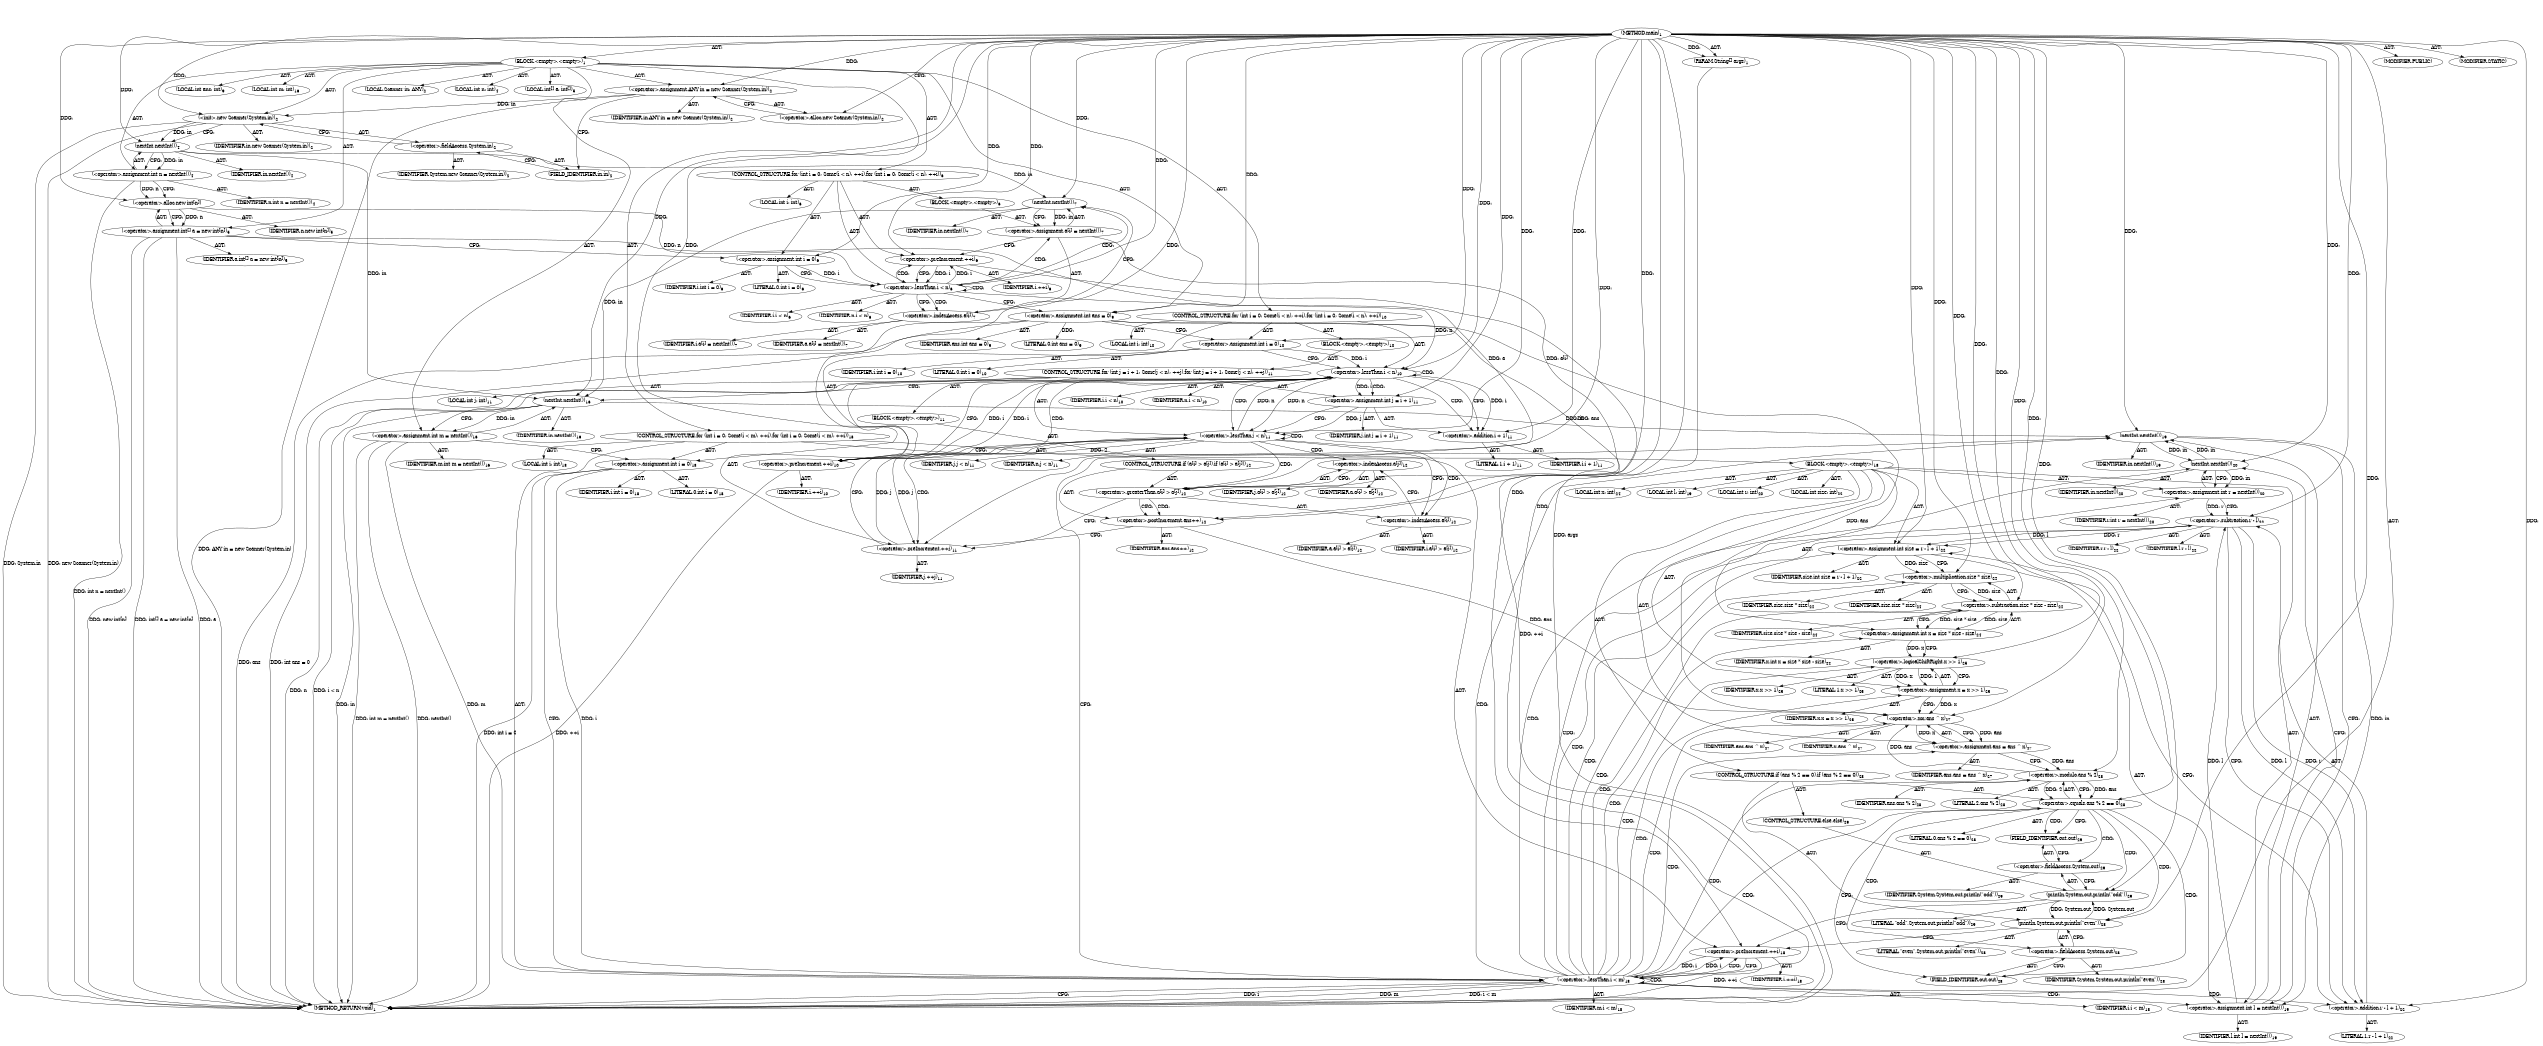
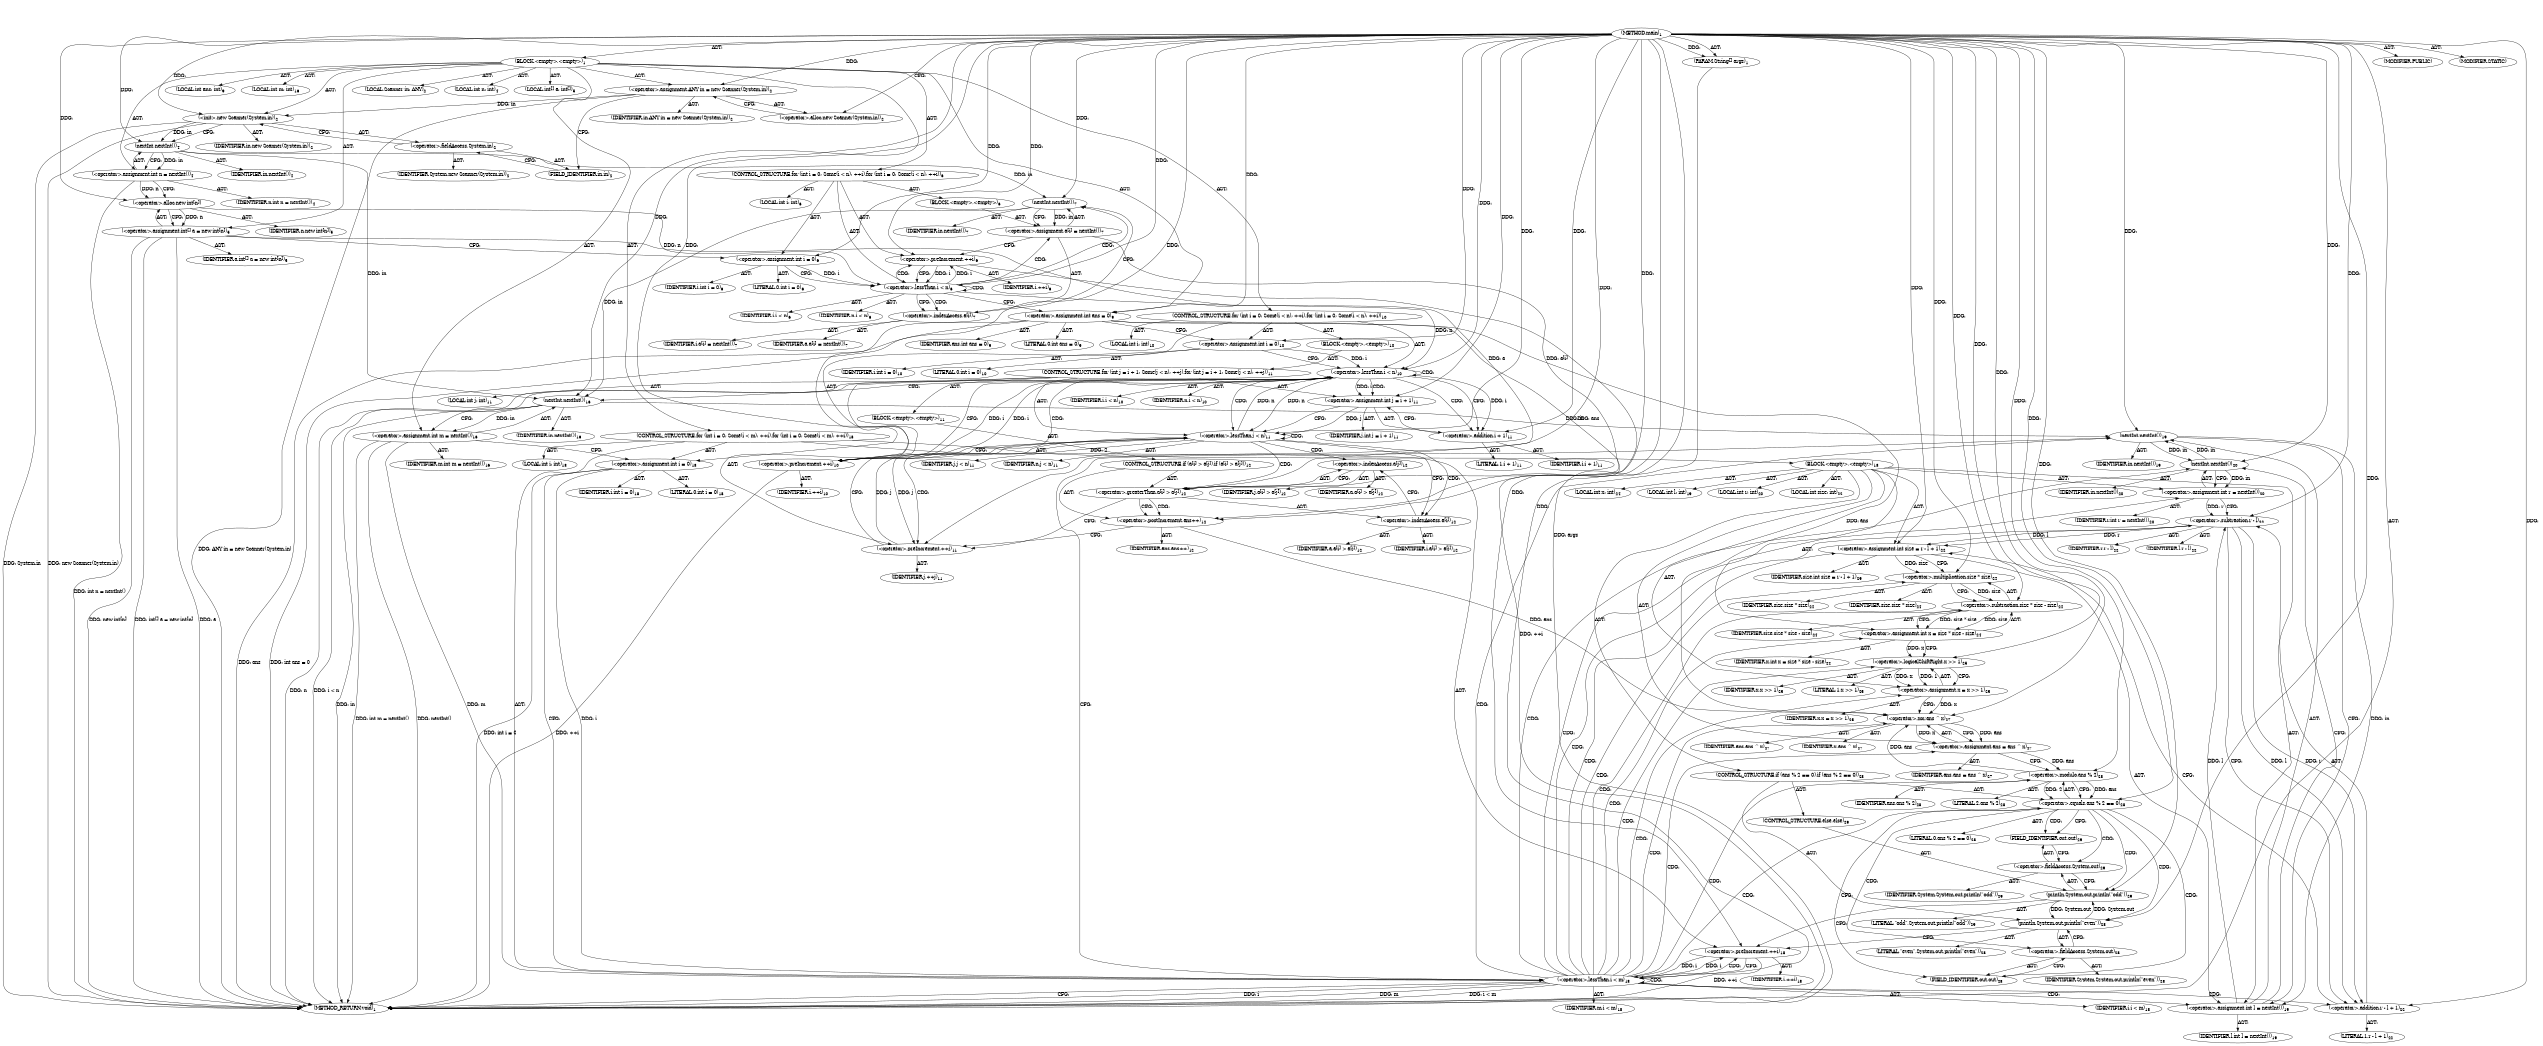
edge "(<operator>.assignment,int ans = 0)" -> "(LITERAL,0,int ans = 0)": label "DDG: " -> "AST: "
edge "(<operator>.addition,i + 1)" -> "(<operator>.assignment,int j = i + 1)": added, label "CFG:"
node "(IDENTIFIER,size,int size = r - l + 1)": text "22" -> "29"
